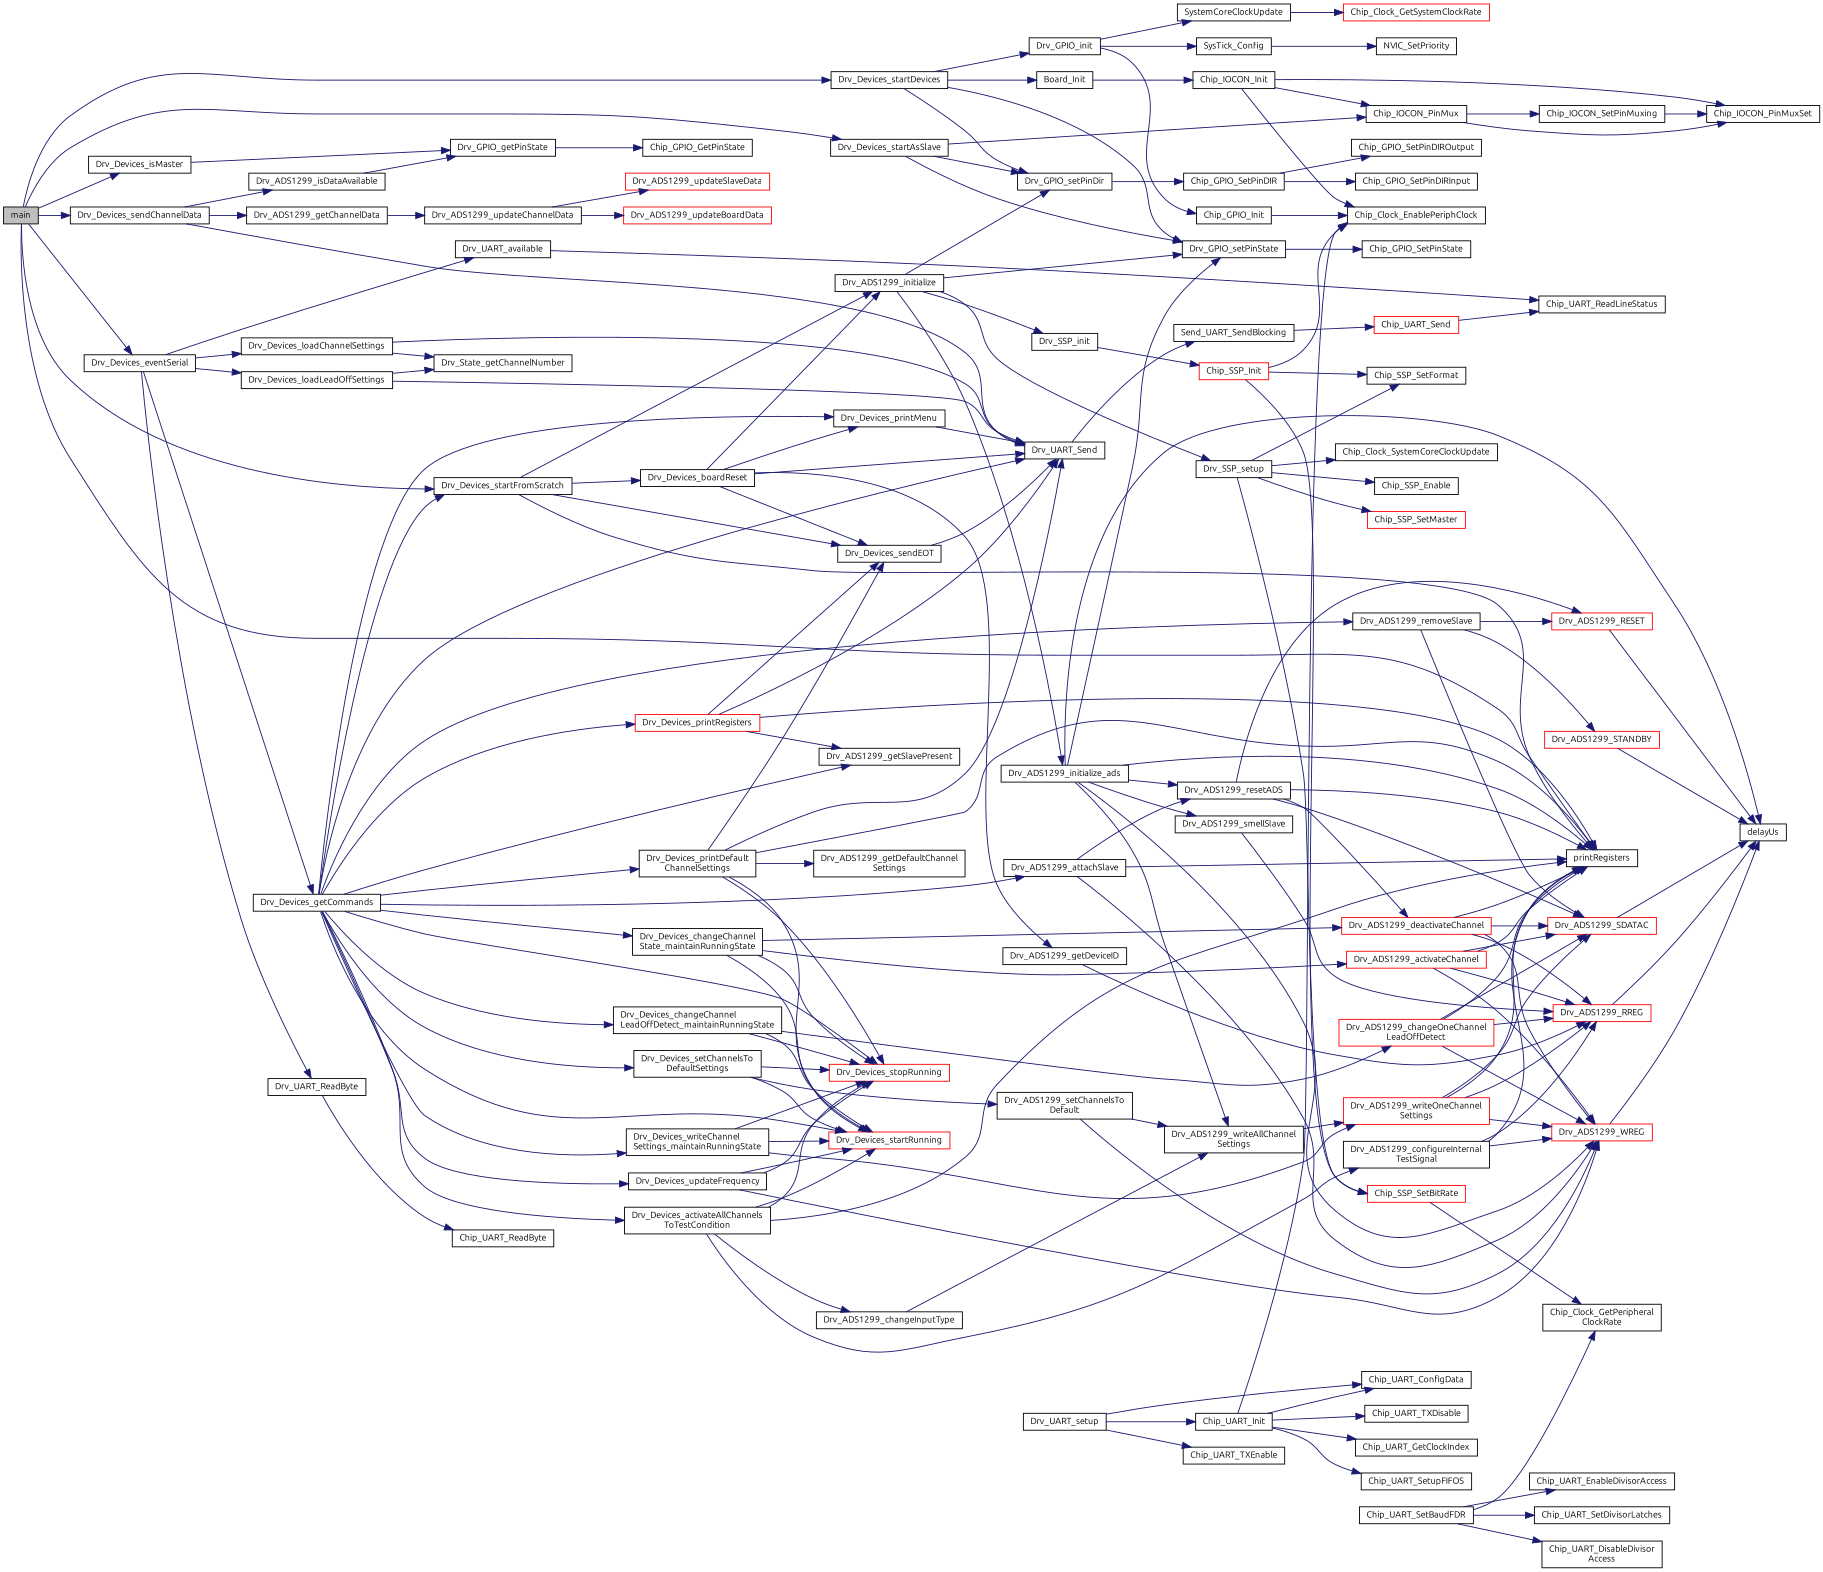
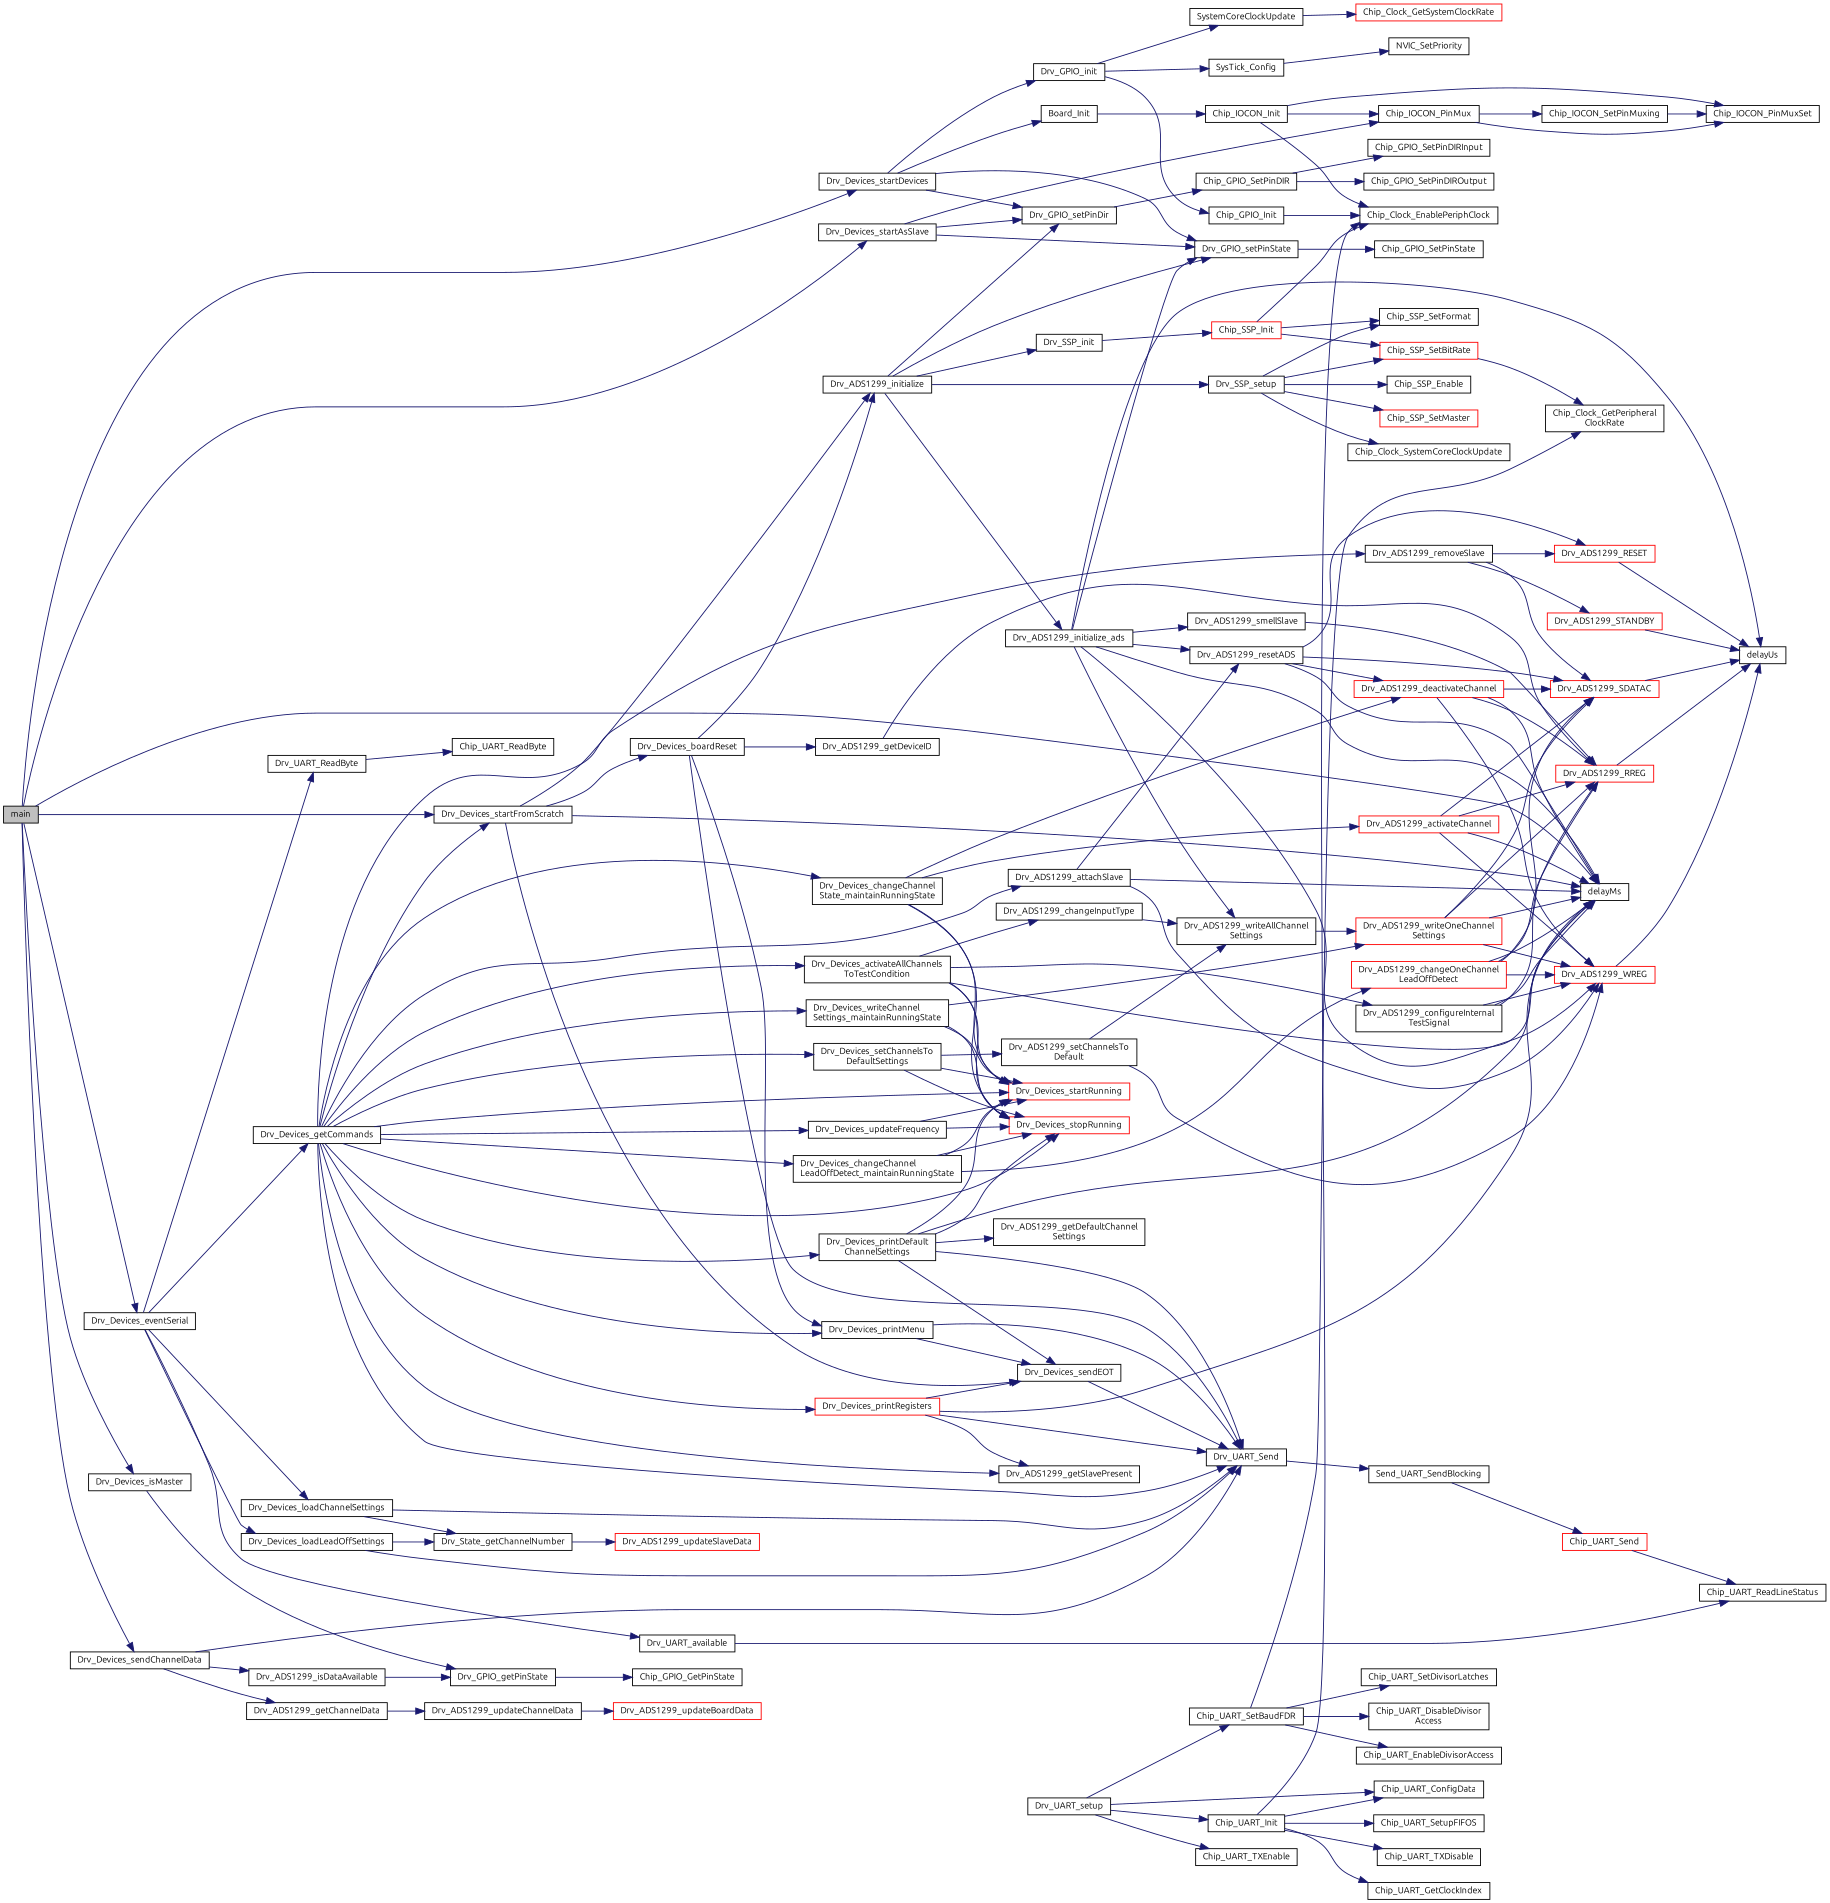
edge "Drv_ADS1299_updateChannelData" -> "Drv_ADS1299_updateSlaveData": now "Drv_State_getChannelNumber" -> "Drv_ADS1299_updateSlaveData"
edge "Drv_Devices_boardReset" -> "Drv_Devices_sendEOT": now "Drv_Devices_printMenu" -> "Drv_Devices_sendEOT"
node "printRegisters": label "printRegisters" -> "delayMs"
edge "Drv_Devices_updateFrequency" -> "Drv_ADS1299_WREG": removed
edge "Drv_UART_setup" -> "Chip_UART_SetBaudFDR": added
